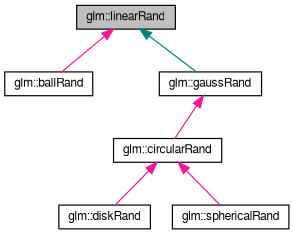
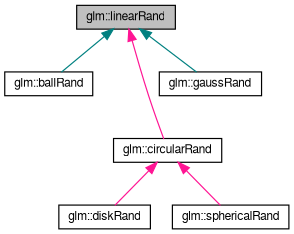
edge "glm::ballRand" -> "glm::linearRand": color deeppink -> teal
edge "glm::circularRand" -> "glm::gaussRand": now "glm::circularRand" -> "glm::linearRand"
